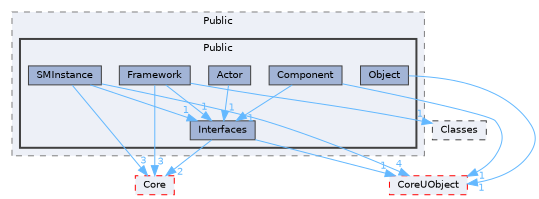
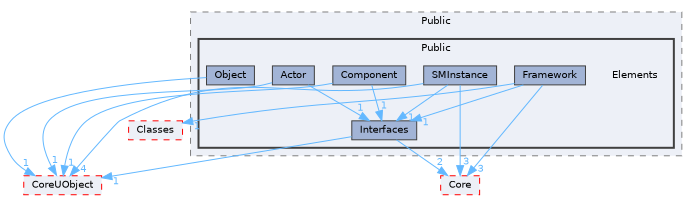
node "Elements": added
edge "Actor" -> "CoreUObject": added
node "Classes": color grey25 -> red
